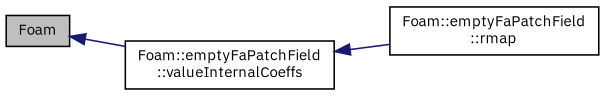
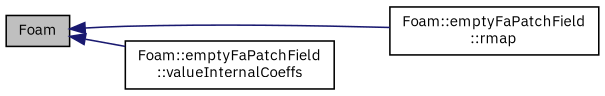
edge "Foam::emptyFaPatchField ::rmap" -> "Foam::emptyFaPatchField ::valueInternalCoeffs": now "Foam::emptyFaPatchField ::rmap" -> "Foam"
